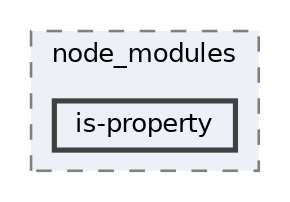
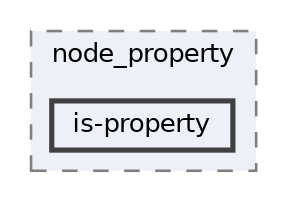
cluster "node_modules": label "node_modules" -> "node_property"
